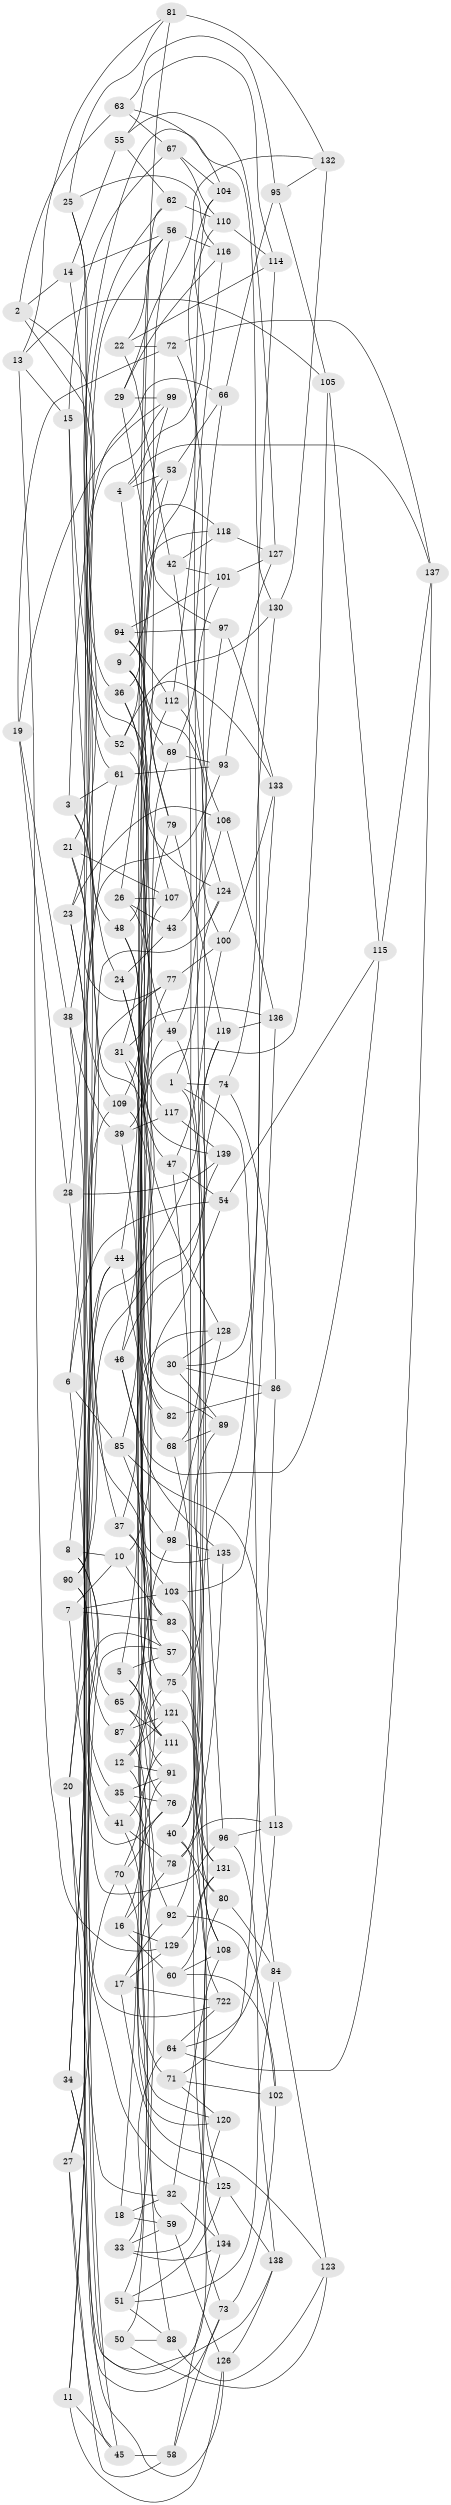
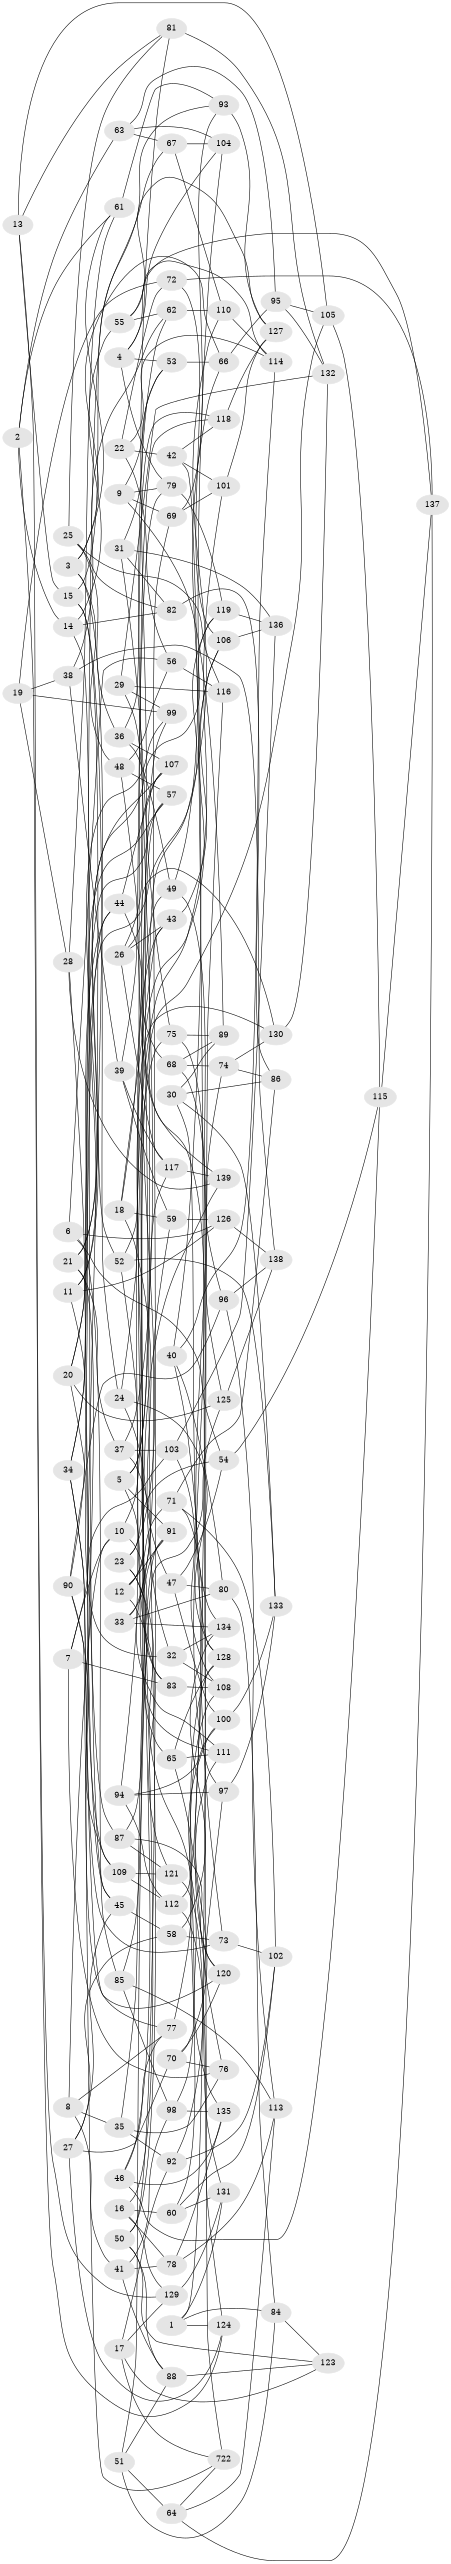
edge "56" -- "14": now "82" -- "14"
edge "43" -- "18": added
edge "117" -- "50": added
